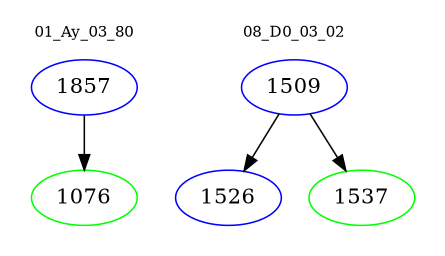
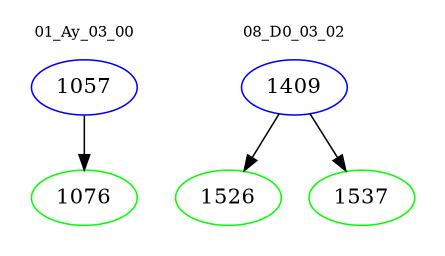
cluster "01_Ay_03_80": label "01_Ay_03_80" -> "01_Ay_03_00"
node "1857": label "1857" -> "1057"
node "1509": label "1509" -> "1409"
node "1526": color blue -> green
